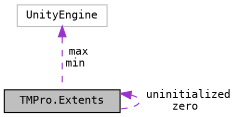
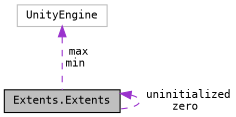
node "TMPro.Extents": label "TMPro.Extents" -> "Extents.Extents"
